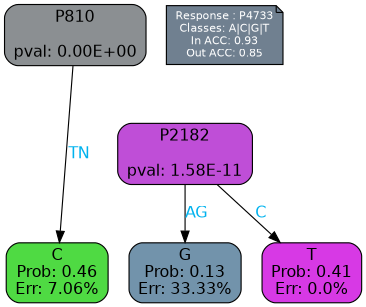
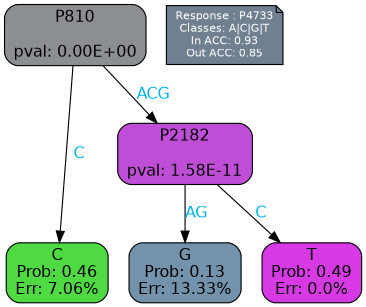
edge "P810 pval: 0.00E+00" -> "P2182 pval: 1.58E-11": added, label "ACG"
edge "P810 pval: 0.00E+00" -> "C Prob: 0.46 Err: 7.06%": label "TN" -> "C"
node "G Prob: 0.13 Err: 33.33%": label "G Prob: 0.13 Err: 33.33%" -> "G Prob: 0.13 Err: 13.33%"
node "T Prob: 0.41 Err: 0.0%": label "T Prob: 0.41 Err: 0.0%" -> "T Prob: 0.49 Err: 0.0%"
